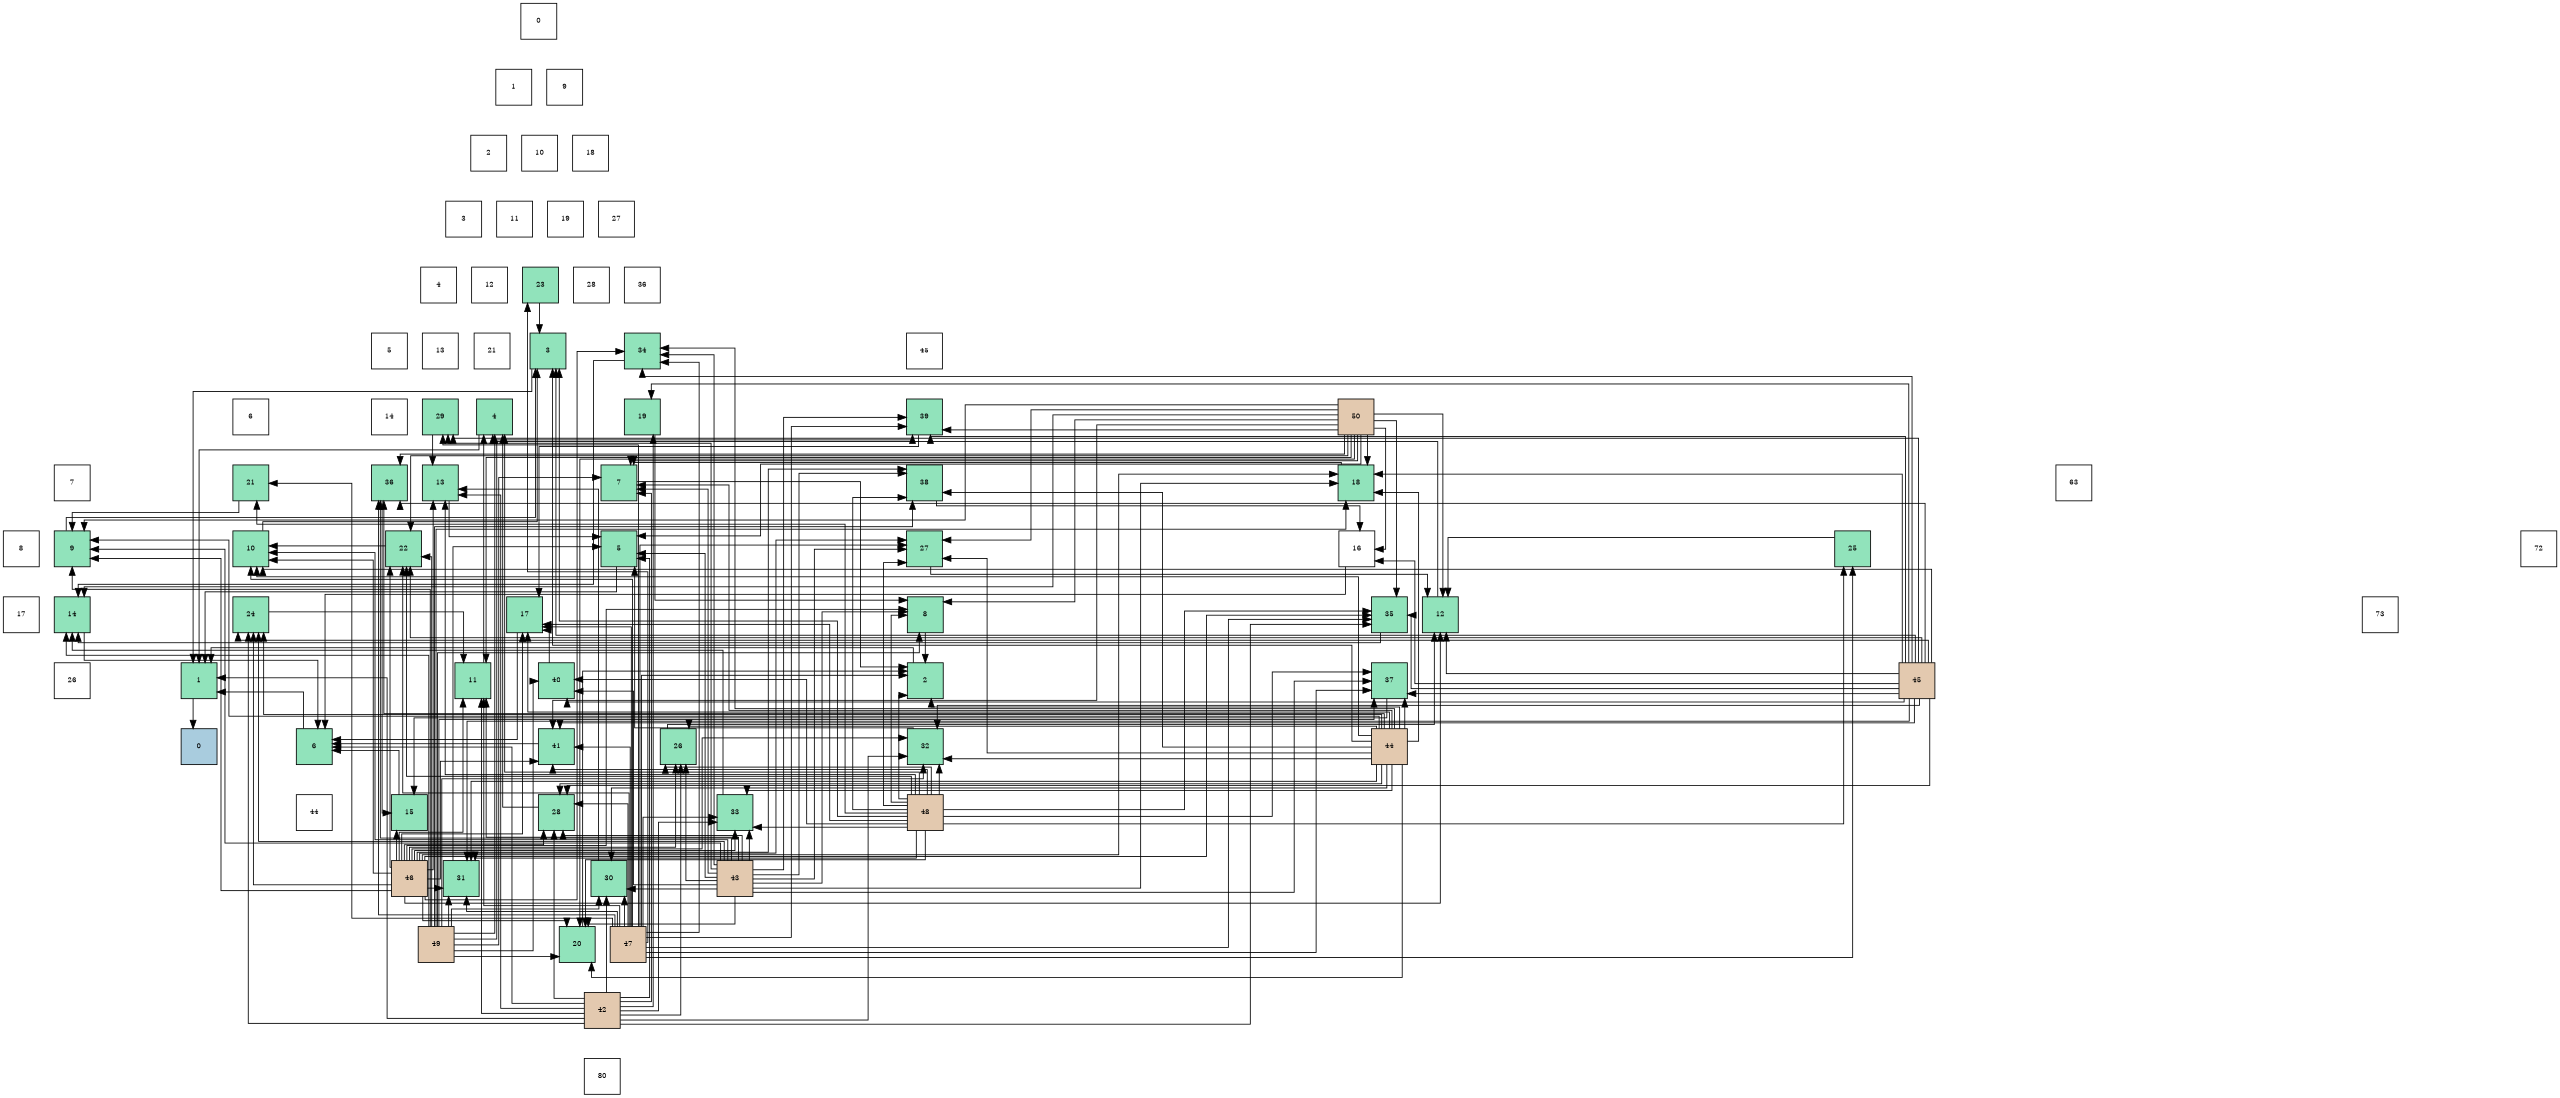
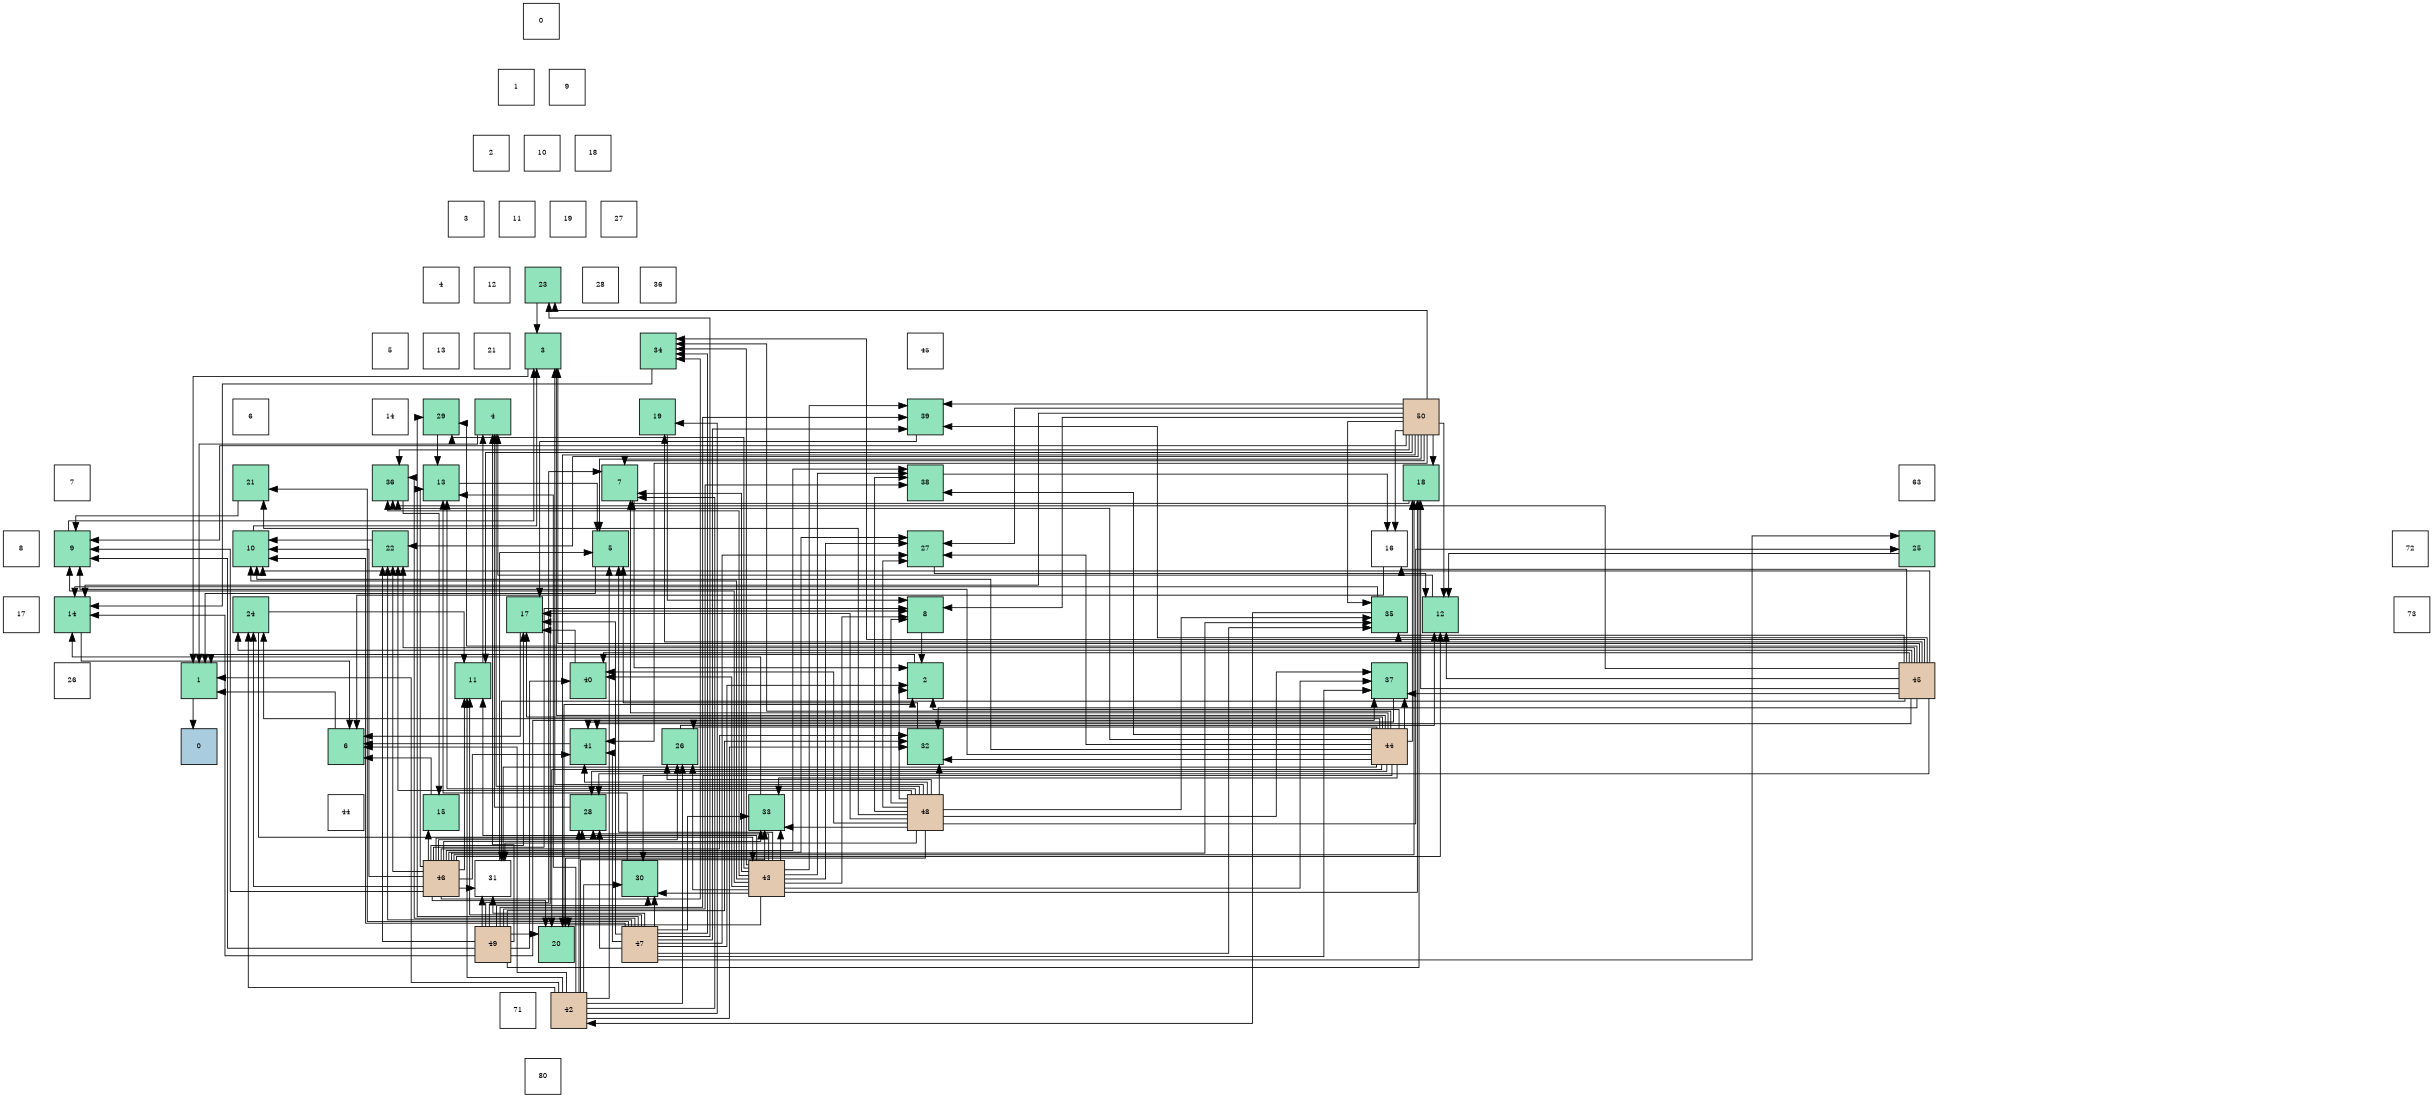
edge "50" -> "23": added
edge "37" -> "15": now "37" -> "41"
edge "43" -> "24": reversed
node "31": fillcolor #91e3bb -> #ffffff
node "71": added
edge "42" -> "35": reversed
